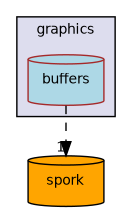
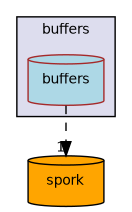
cluster "graphics": label "graphics" -> "buffers"
